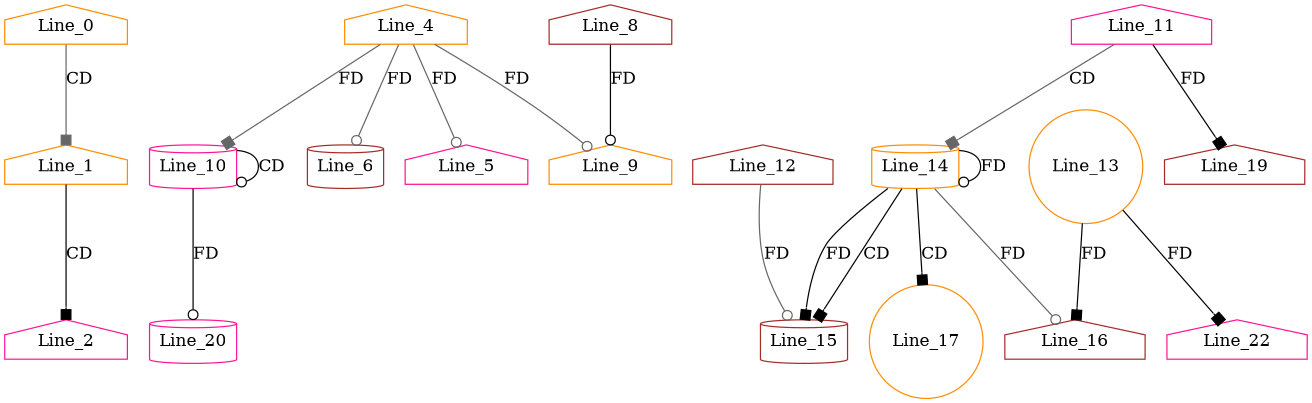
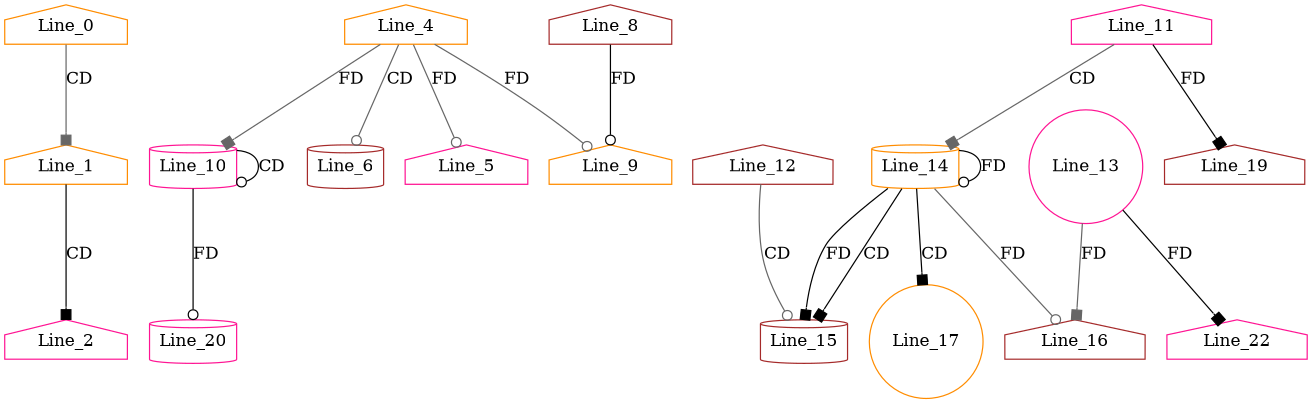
edge "Line_4" -> "Line_6": label "FD" -> "CD"
node "Line_13": color darkorange -> deeppink
edge "Line_12" -> "Line_15": label "FD" -> "CD"
edge "Line_13" -> "Line_16": color black -> gray40
